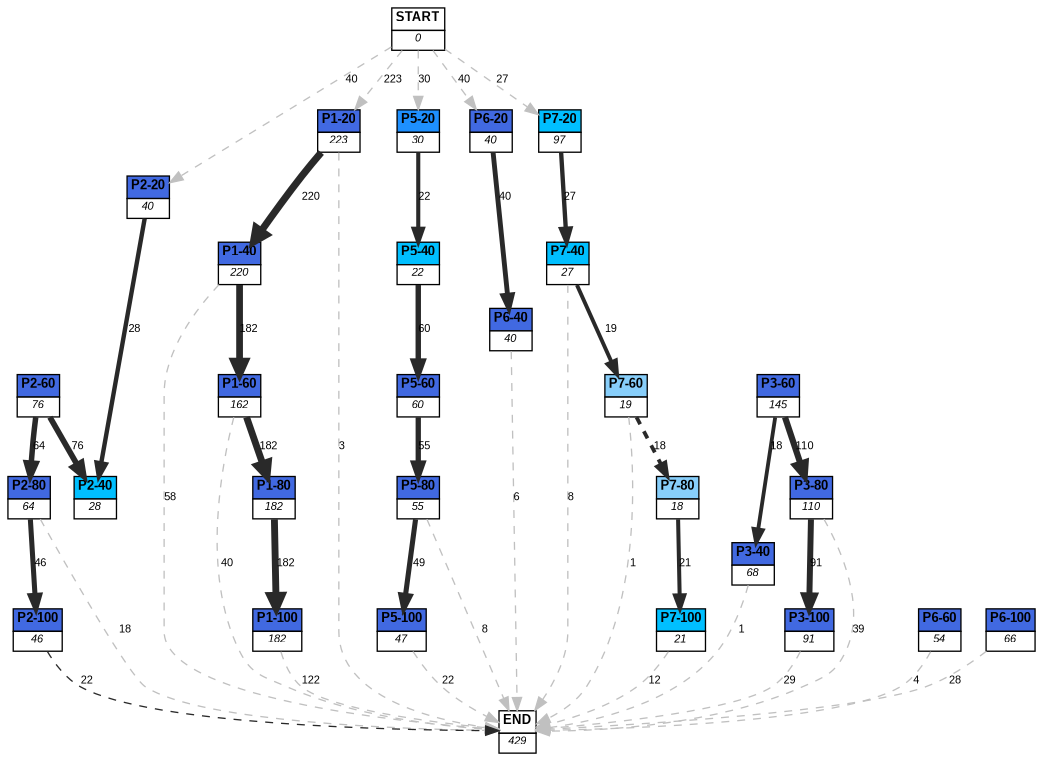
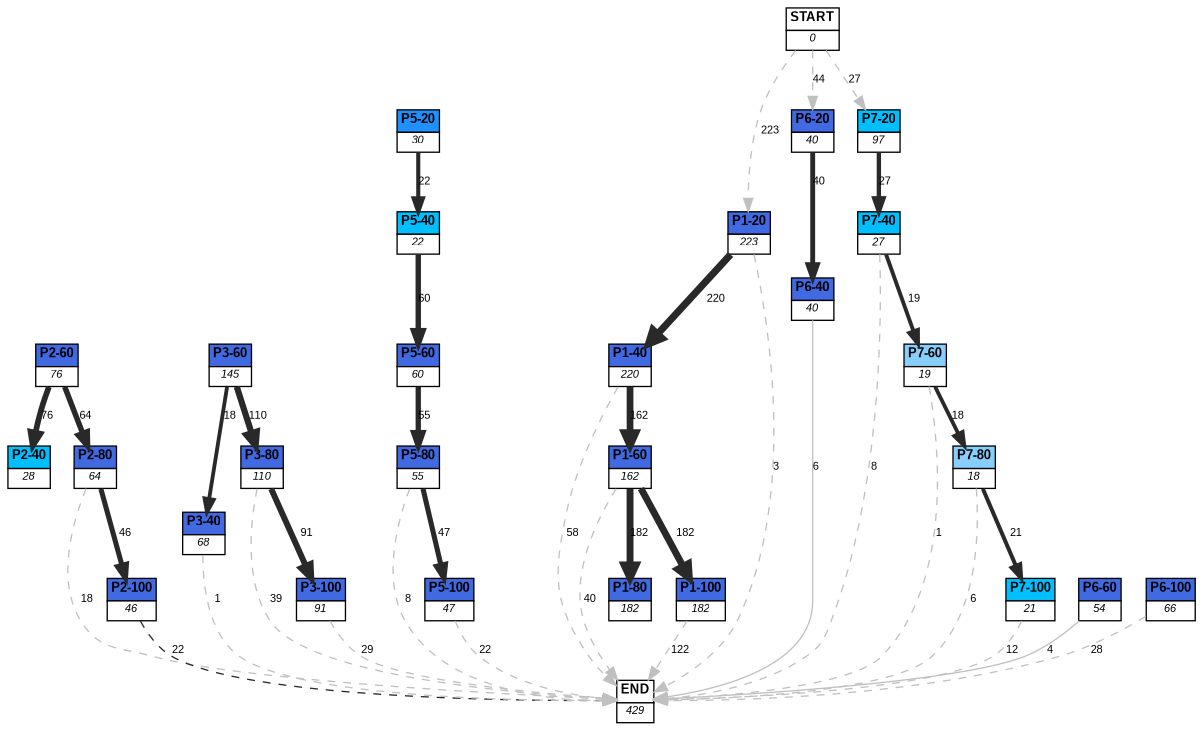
edge "START" -> "P5-20": removed, label "30"
edge "START" -> "P6-20": label "40" -> "44"
node "P2-20": removed
edge "P1-40" -> "P1-60": label "182" -> "162"
edge "P7-60" -> "P7-80": style dashed -> solid
edge "P6-40" -> "END": style dashed -> solid
edge "P1-80" -> "P1-100": now "P1-60" -> "P1-100"
edge "P5-80" -> "P5-100": label "49" -> "47"
edge "P7-80" -> "END": added, label "6"
edge "P6-60" -> "END": style dashed -> solid
